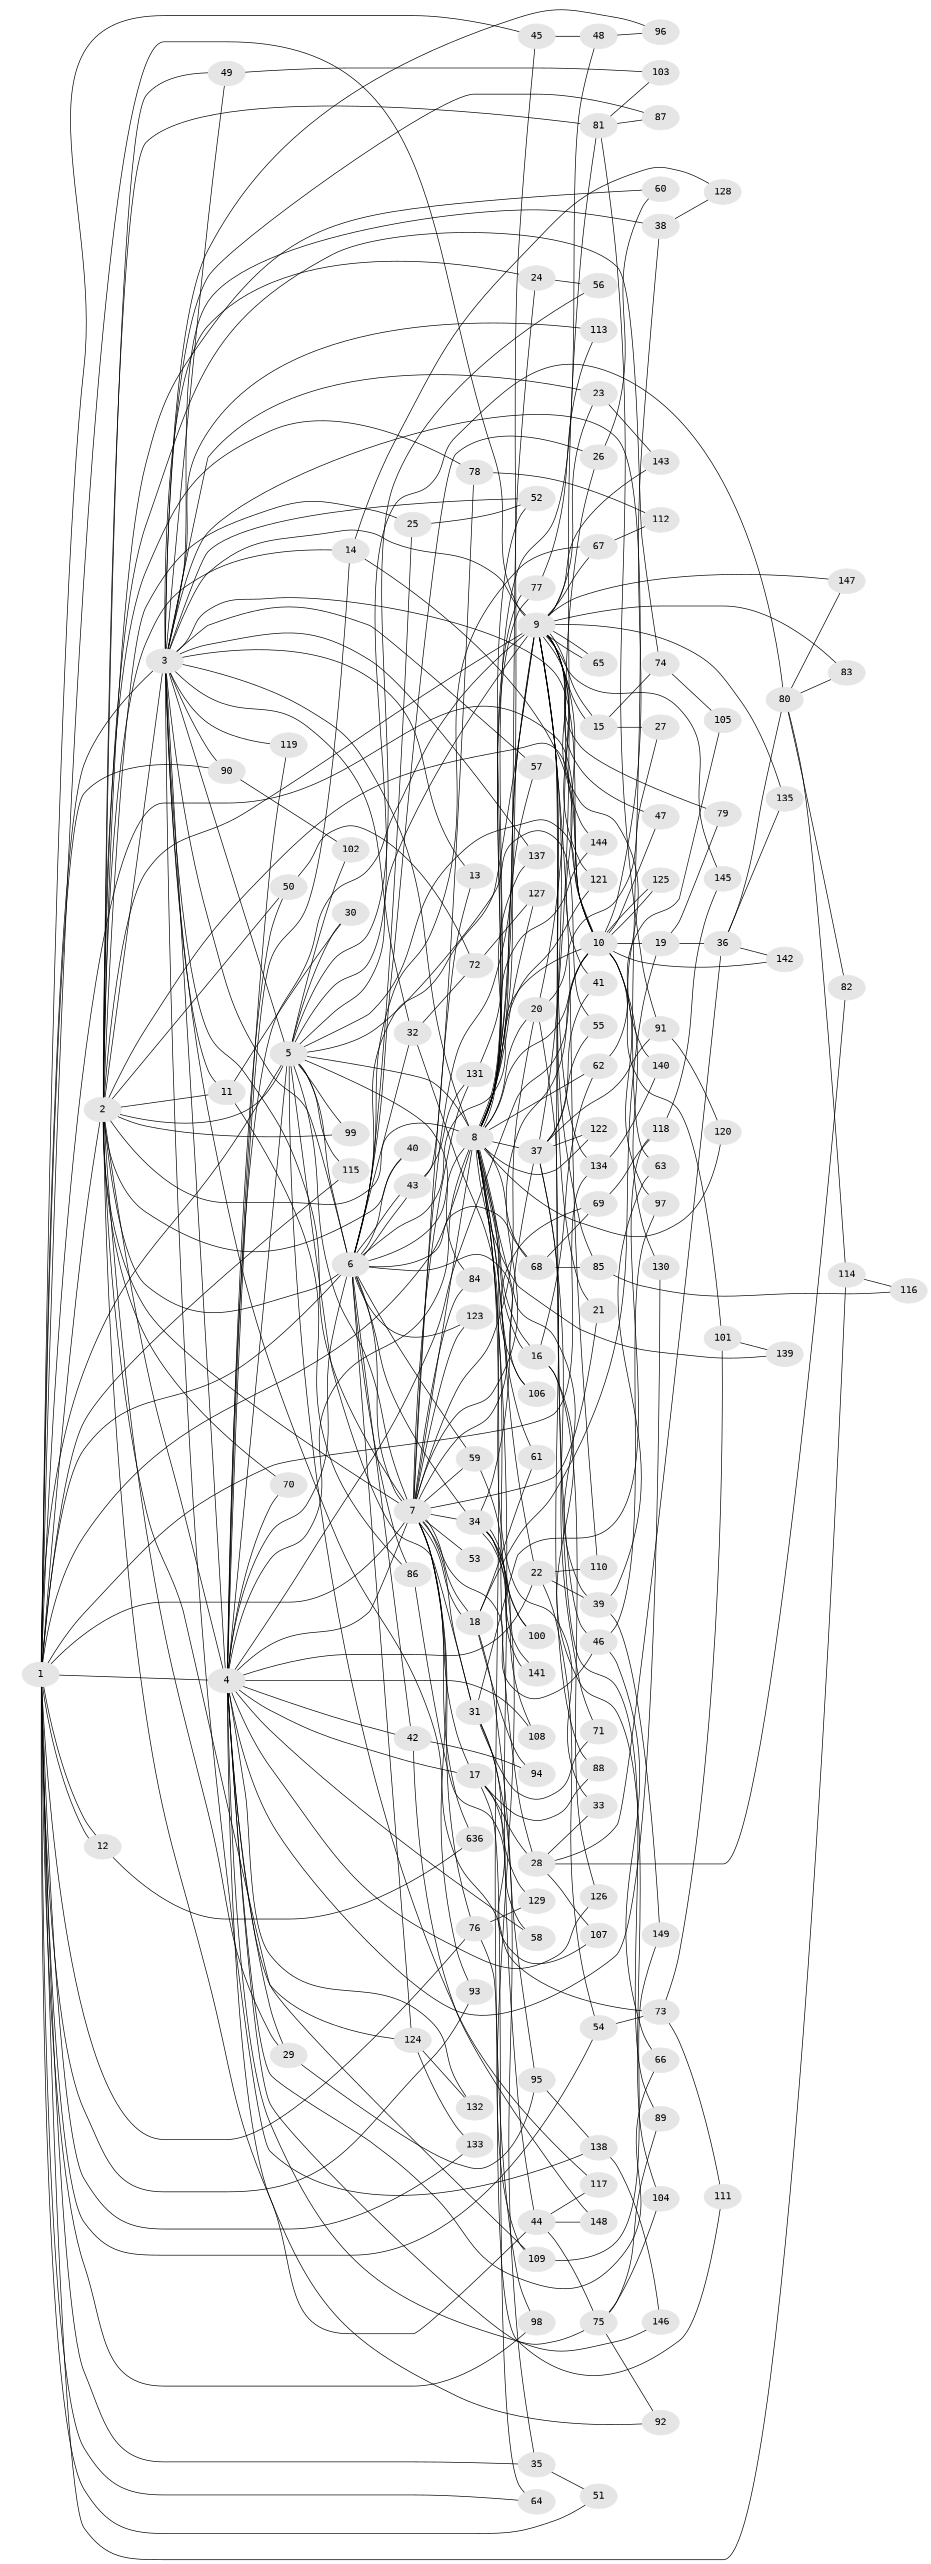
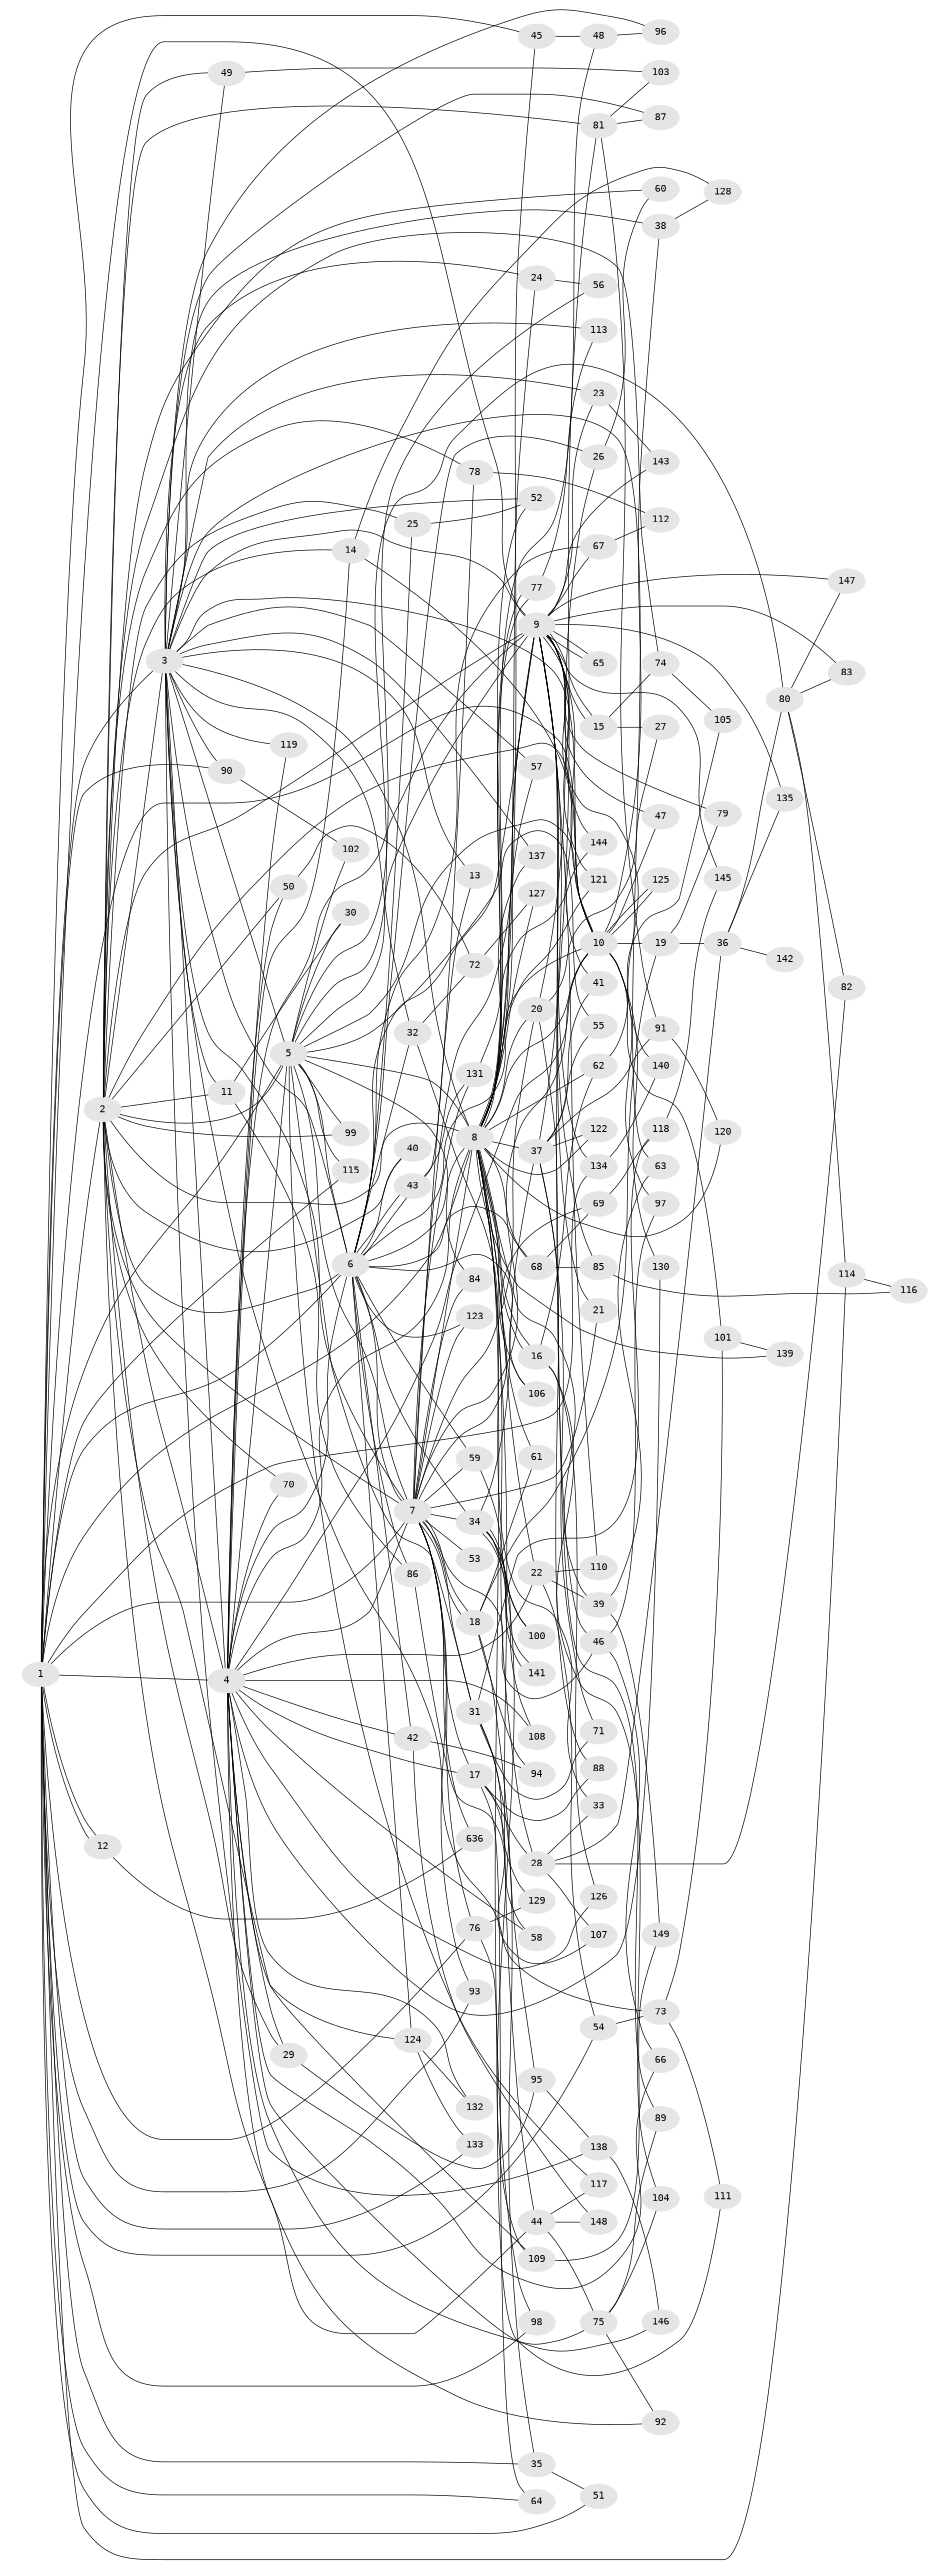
edge "10" -- "142": removed
